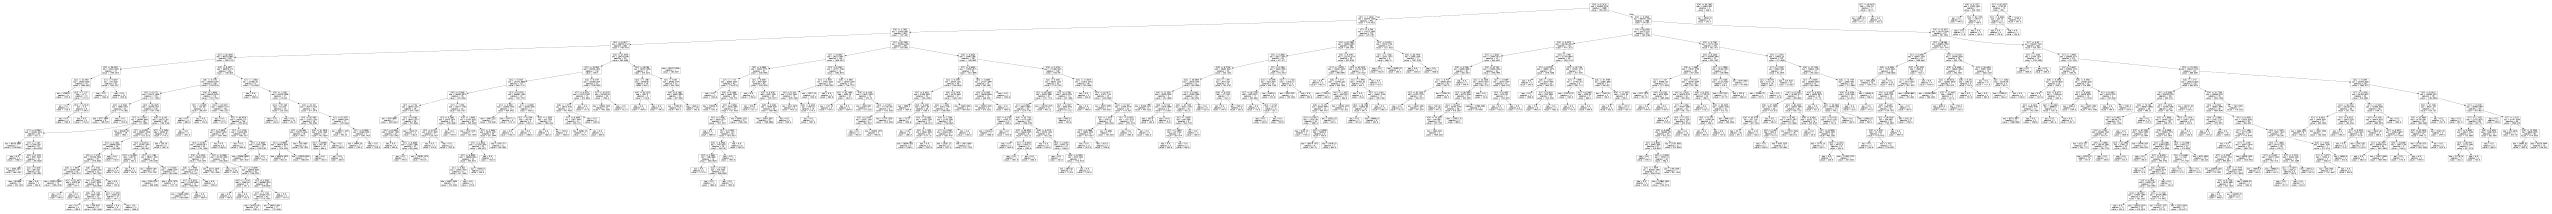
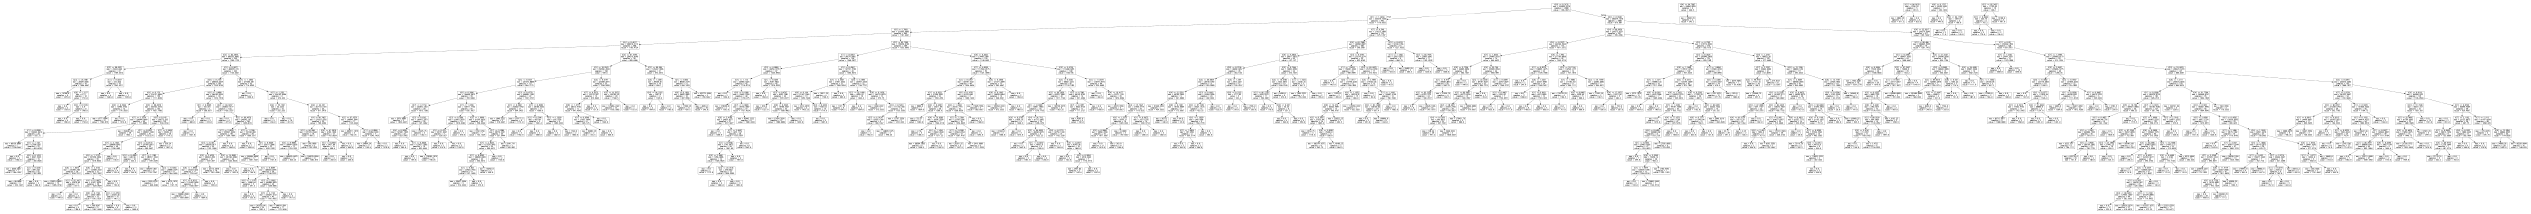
edge "mse = 432773.5556 samples = 3 value = 783.6667" -> "X[1] <= 0.853 mse = 89688.3129 samples = 21 value = 444.1429": reversed
node "X[0] <= 0.2252 mse = 3711.04 samples = 5 value = 232.4": label "X[0] <= 0.2252 mse = 3711.04 samples = 5 value = 232.4" -> "X[0] <= 0.2252 mse = 3711.04 value = 5 value = 232.4"
node "mse = 0.0 samples = 6 value = 62.0": removed
node "samples = 10560.8889 samples = 3 value = 579.6667": label "samples = 10560.8889 samples = 3 value = 579.6667" -> "mse = 10560.8889 samples = 3 value = 579.6667"
edge "mse = 109.44 samples = 20 value = 991.6" -> "X[4] <= 14.2071 mse = 690.8015 samples = 23 value = 997.7391": reversed
node "mse = 0.0 samples = 2 value = 1588.0": added
edge "mse = 0.0 samples = 2 value = 570.0" -> "X[0] <= 0.5323 mse = 1000.2645 samples = 11 value = 502.9091": reversed
edge "X[0] <= 0.7414 mse = 44735.0 samples = 8 value = 434.0" -> "mse = 0.0 samples = 5 value = 420.0": now "mse = 118422.2222 samples = 3 value = 457.3333" -> "mse = 0.0 samples = 5 value = 420.0"
node "mse = 6279.1875 samples = 4 value = 1167.75": label "mse = 6279.1875 samples = 4 value = 1167.75" -> "mse = 6279.1875 mse = 4 value = 1167.75"
edge "X[8] <= 1.1219 mse = 12806.64 samples = 5 value = 691.6" -> "mse = 0.0 samples = 3 value = 784.0": reversed
